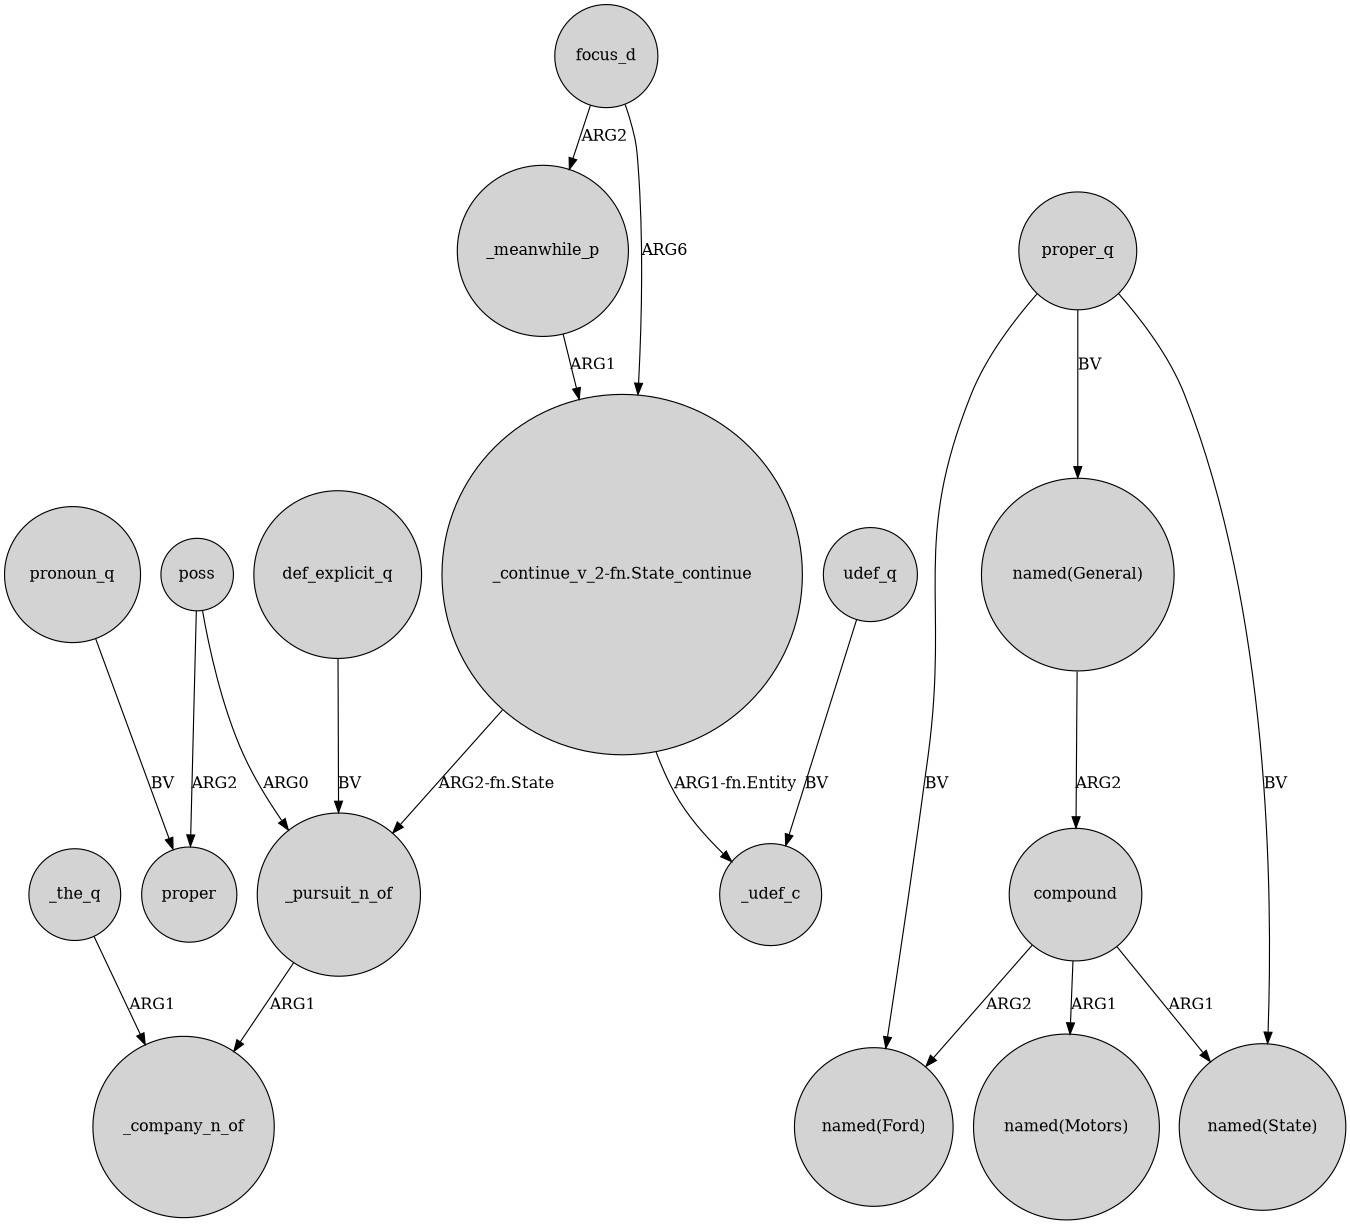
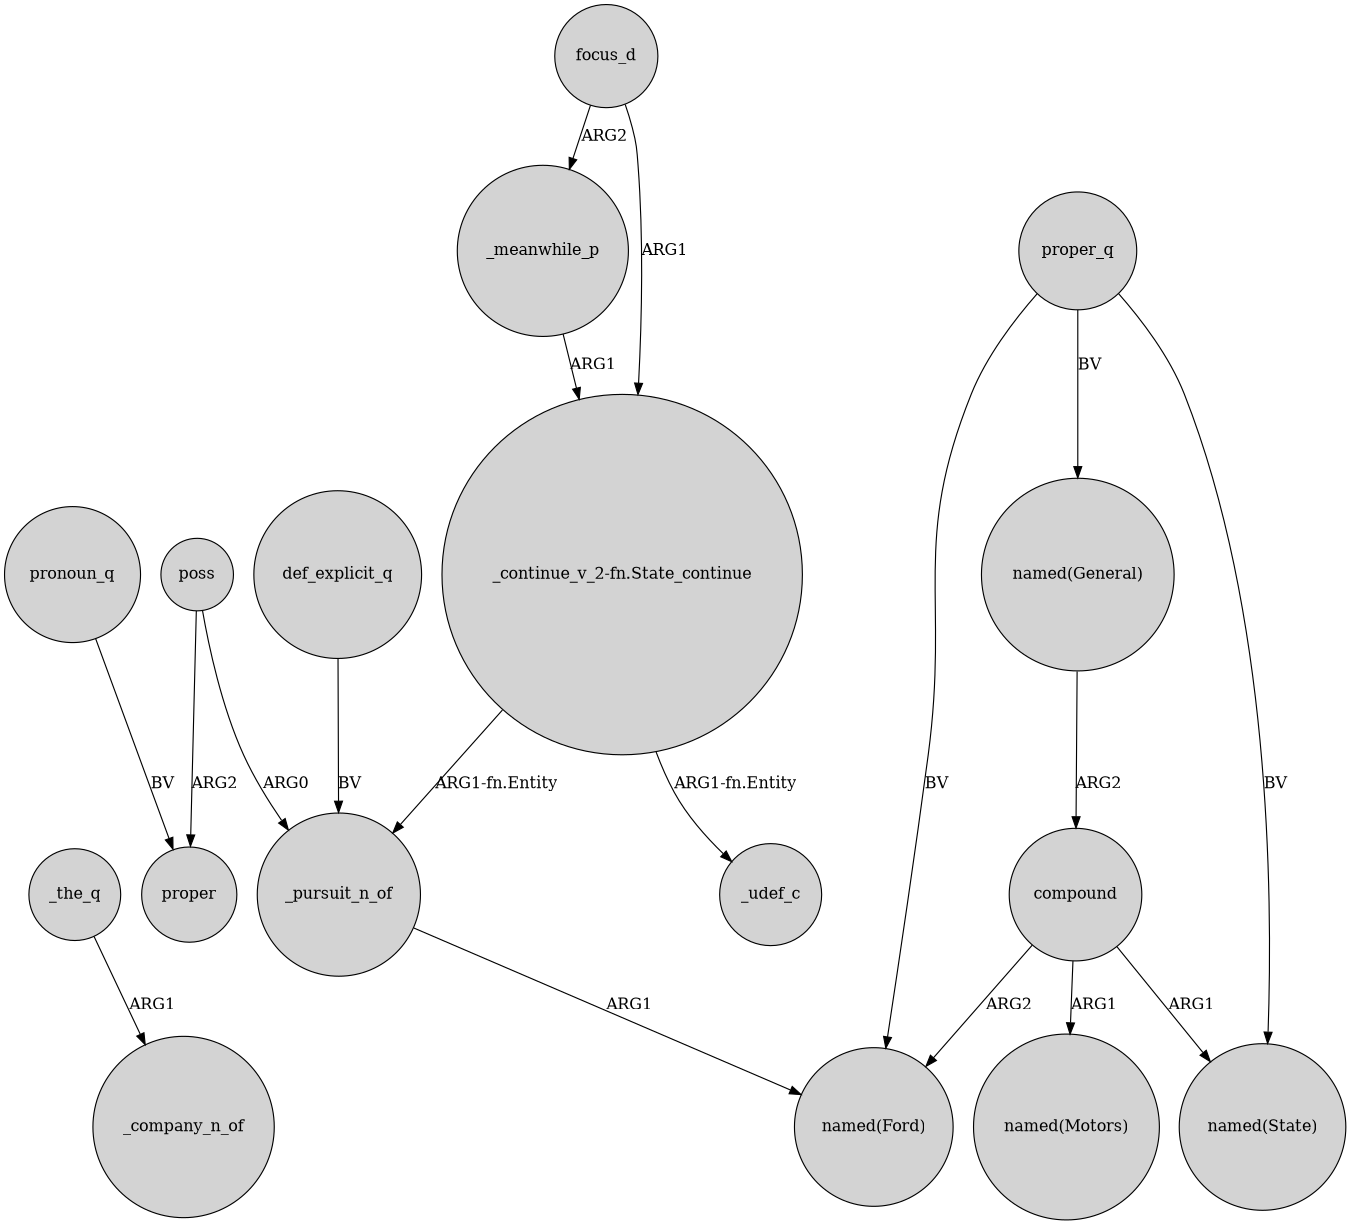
edge "focus_d" -> "_continue_v_2-fn.State_continue": label "ARG6" -> "ARG1"
node "udef_q": removed
edge "_continue_v_2-fn.State_continue" -> "_pursuit_n_of": label "ARG2-fn.State" -> "ARG1-fn.Entity"
edge "_pursuit_n_of" -> "_company_n_of": now "_pursuit_n_of" -> "named(Ford)"
